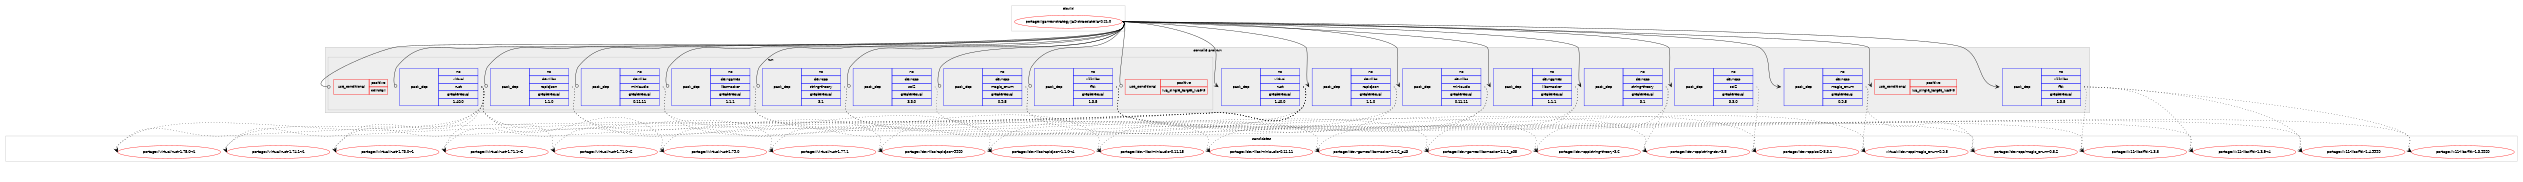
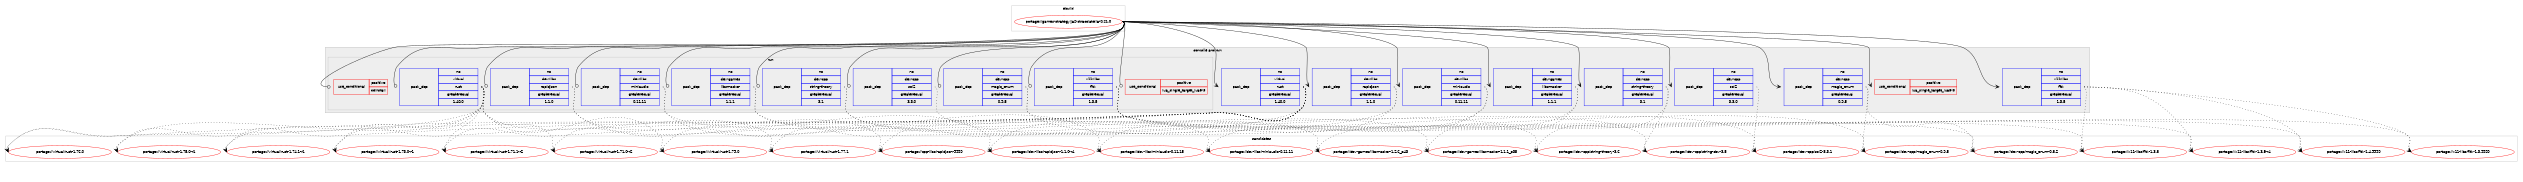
node "portage://virtual/rust-1.76.0": added
node "portage://dev-libs/rapidjson-9999": label "portage://dev-libs/rapidjson-9999" -> "portage://cpp-libs/rapidjson-9999"
node "virtual://dev-cpp/magic_enum-0.9.5": label "virtual://dev-cpp/magic_enum-0.9.5" -> "portage://dev-cpp/magic_enum-0.9.5"
